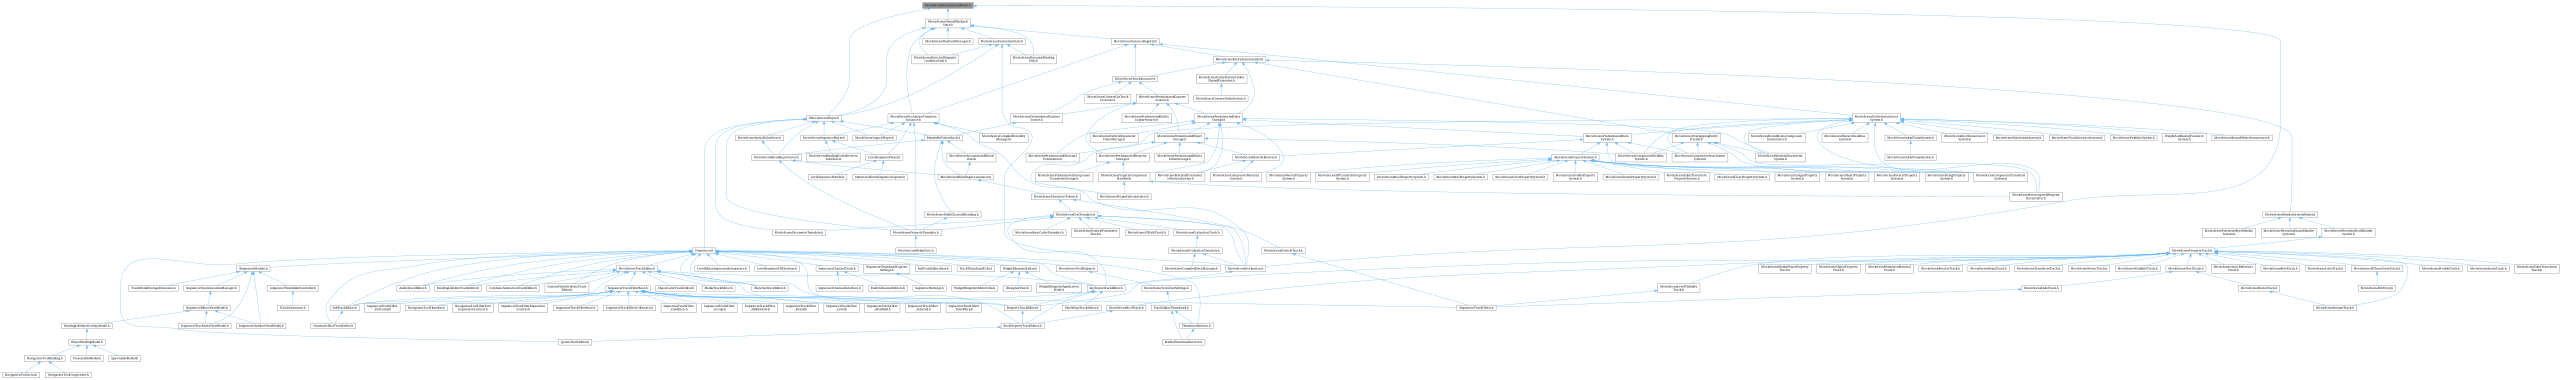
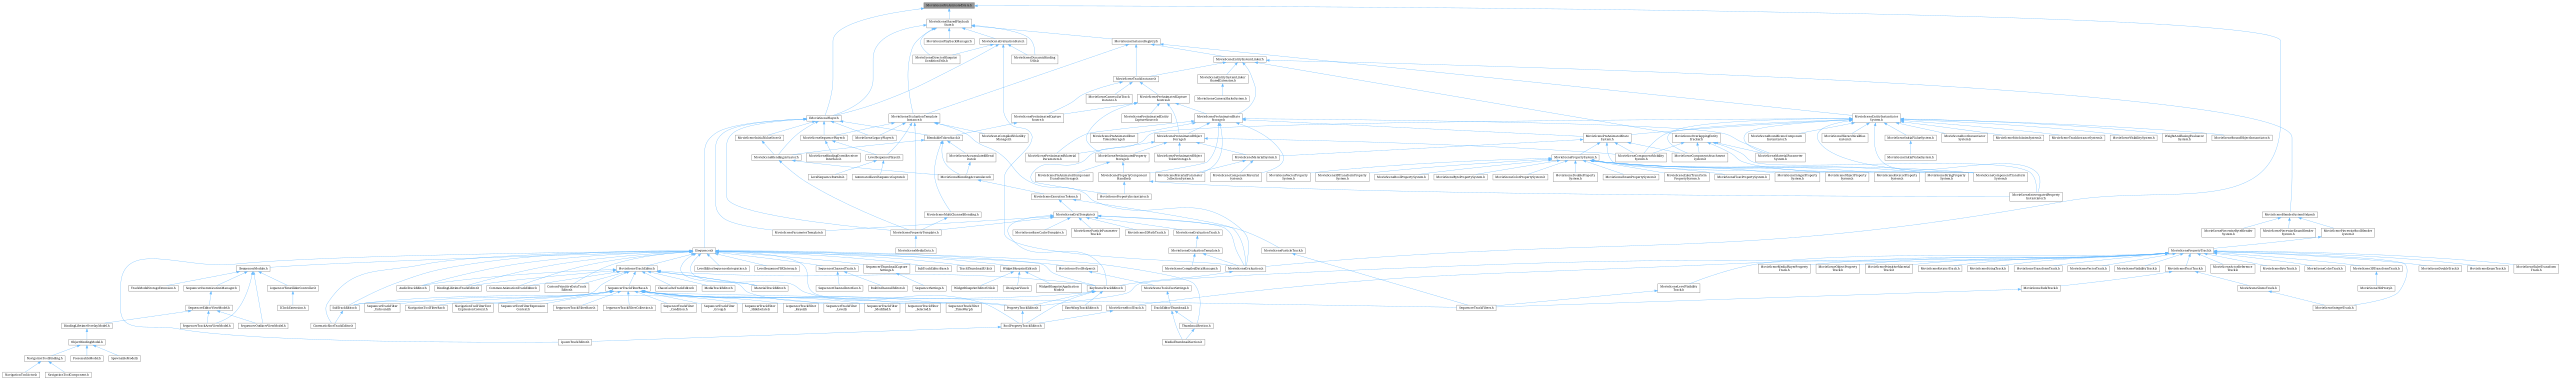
node "MovieSceneParticleParameter TokenStorage.h": label "MovieSceneParticleParameter TokenStorage.h" -> "MovieScenePreAnimatedRoot TokenStorage.h"
